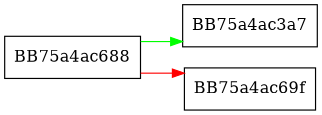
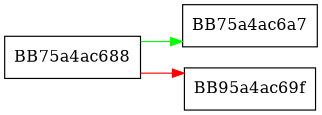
node "BB75a4ac3a7": label "BB75a4ac3a7" -> "BB75a4ac6a7"
node "BB75a4ac69f": label "BB75a4ac69f" -> "BB95a4ac69f"
